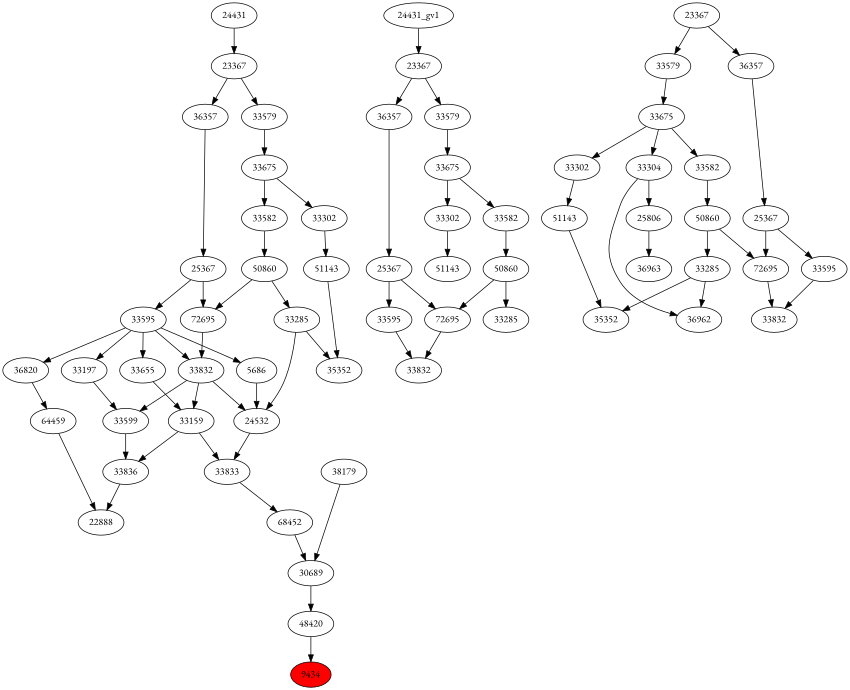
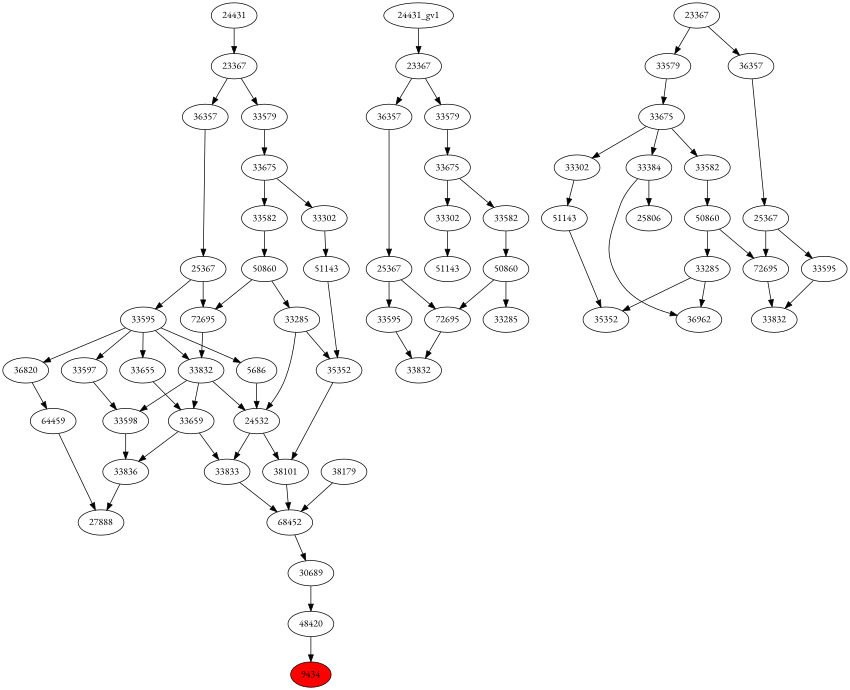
node "33304": label "33304" -> "33384"
node "36963": removed
node "33197": label "33197" -> "33597"
node "33599": label "33599" -> "33598"
node "33159": label "33159" -> "33659"
node "38101": added
edge "38179" -> "30689": now "38179" -> "68452"
node "22888": label "22888" -> "27888"
